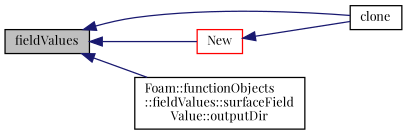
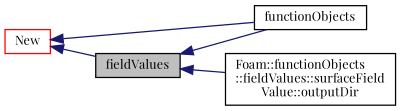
node "clone": label "clone" -> "functionObjects"
edge "New" -> "fieldValues": reversed
